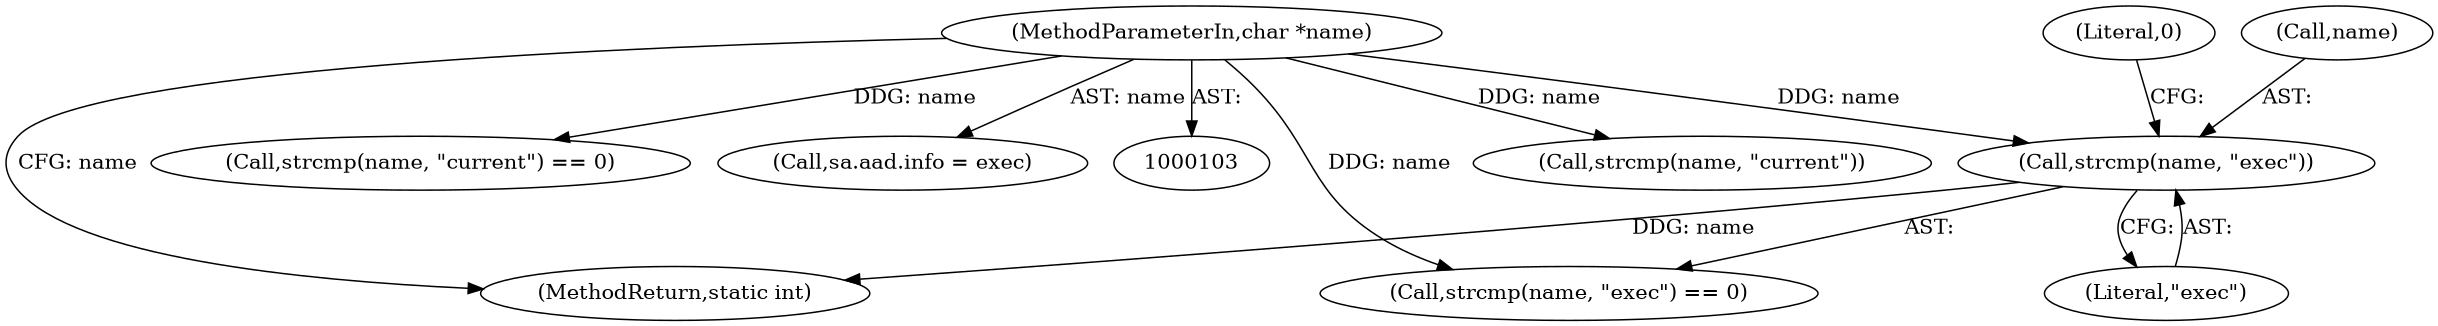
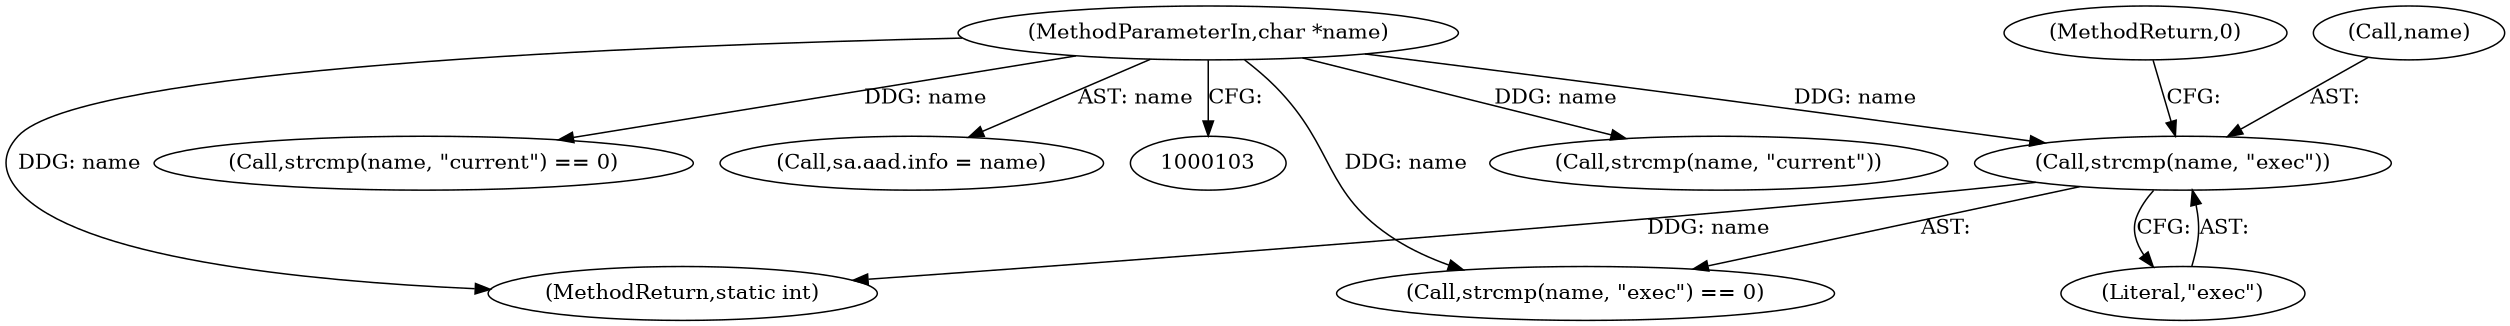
node "(Literal,0)": label "(Literal,0)" -> "(MethodReturn,0)"
edge "(MethodParameterIn,char *name)" -> "1000103": label "AST: " -> "CFG: "
edge "(MethodParameterIn,char *name)" -> "(MethodReturn,static int)": label "CFG: name" -> "DDG: name"
node "(Call,sa.aad.info = exec)": label "(Call,sa.aad.info = exec)" -> "(Call,sa.aad.info = name)"
